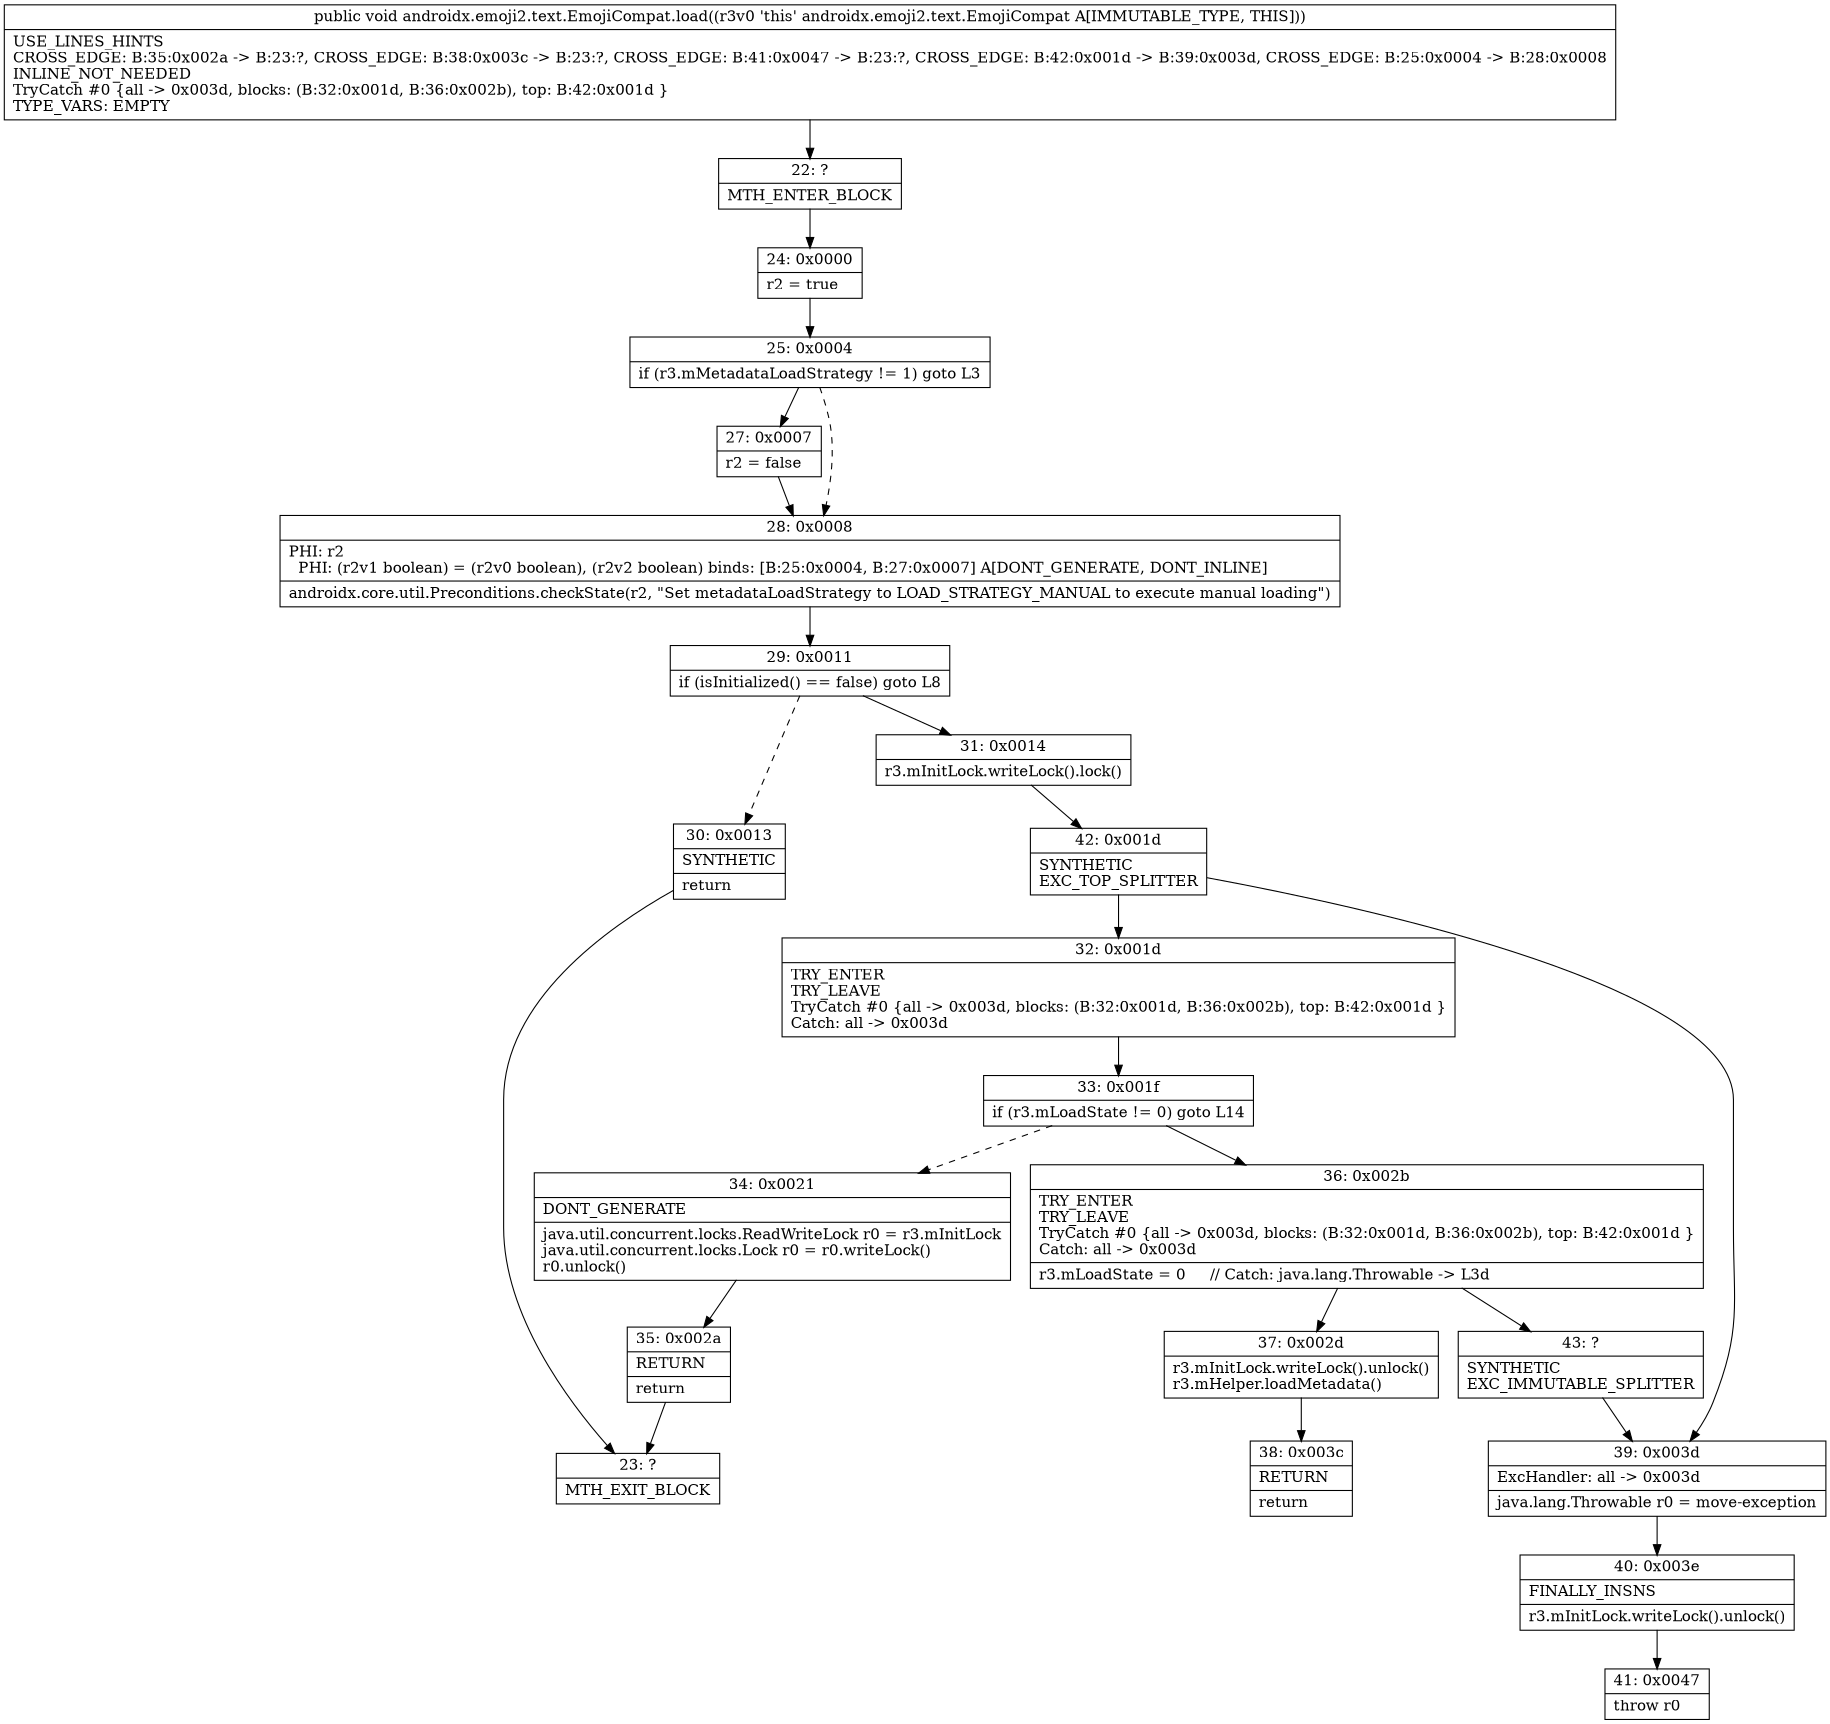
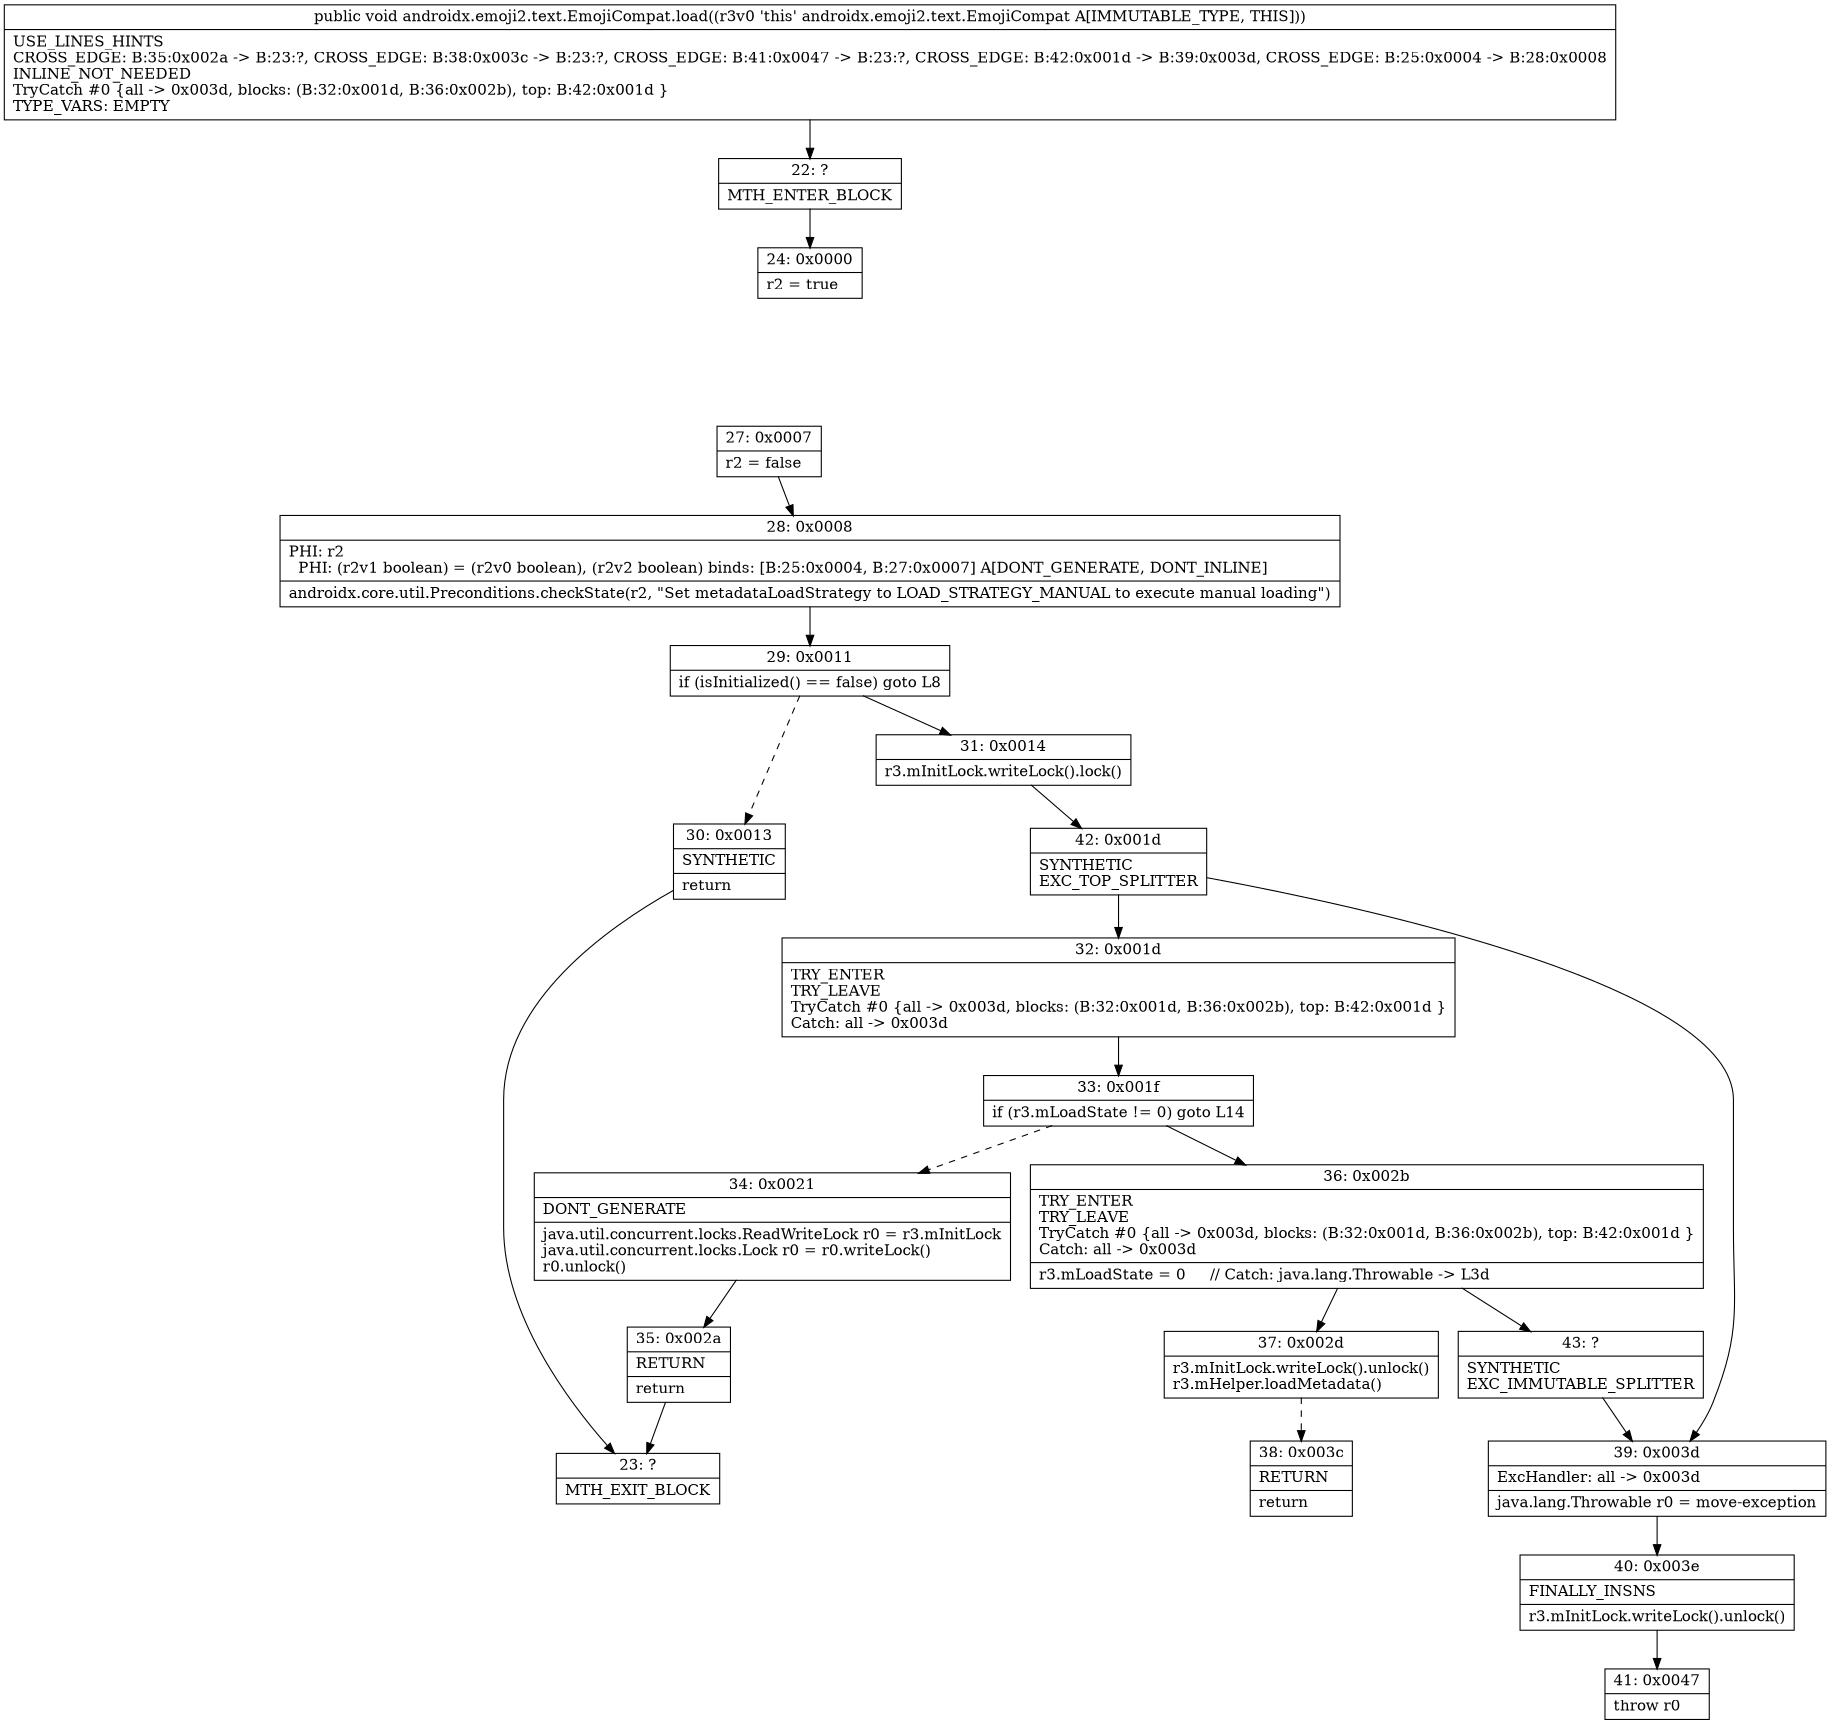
node "25: 0x0004": removed
edge "37: 0x002d" -> "38: 0x003c": style solid -> dashed
